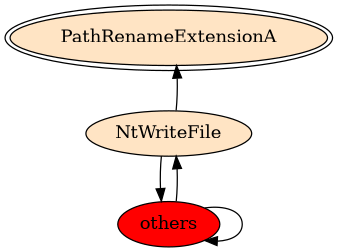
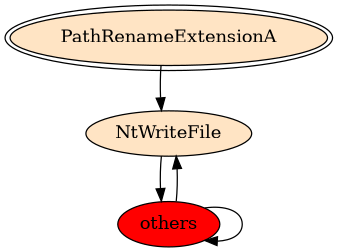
edge "NtWriteFile" -> "PathRenameExtensionA": reversed
